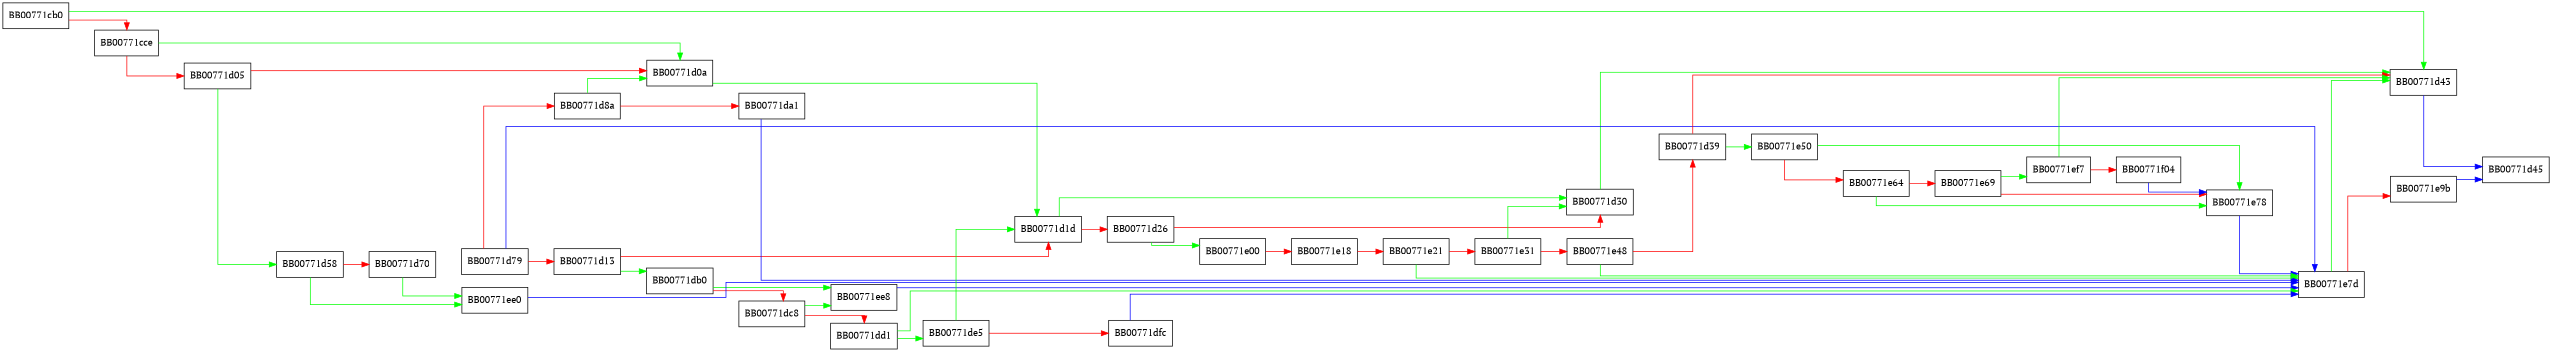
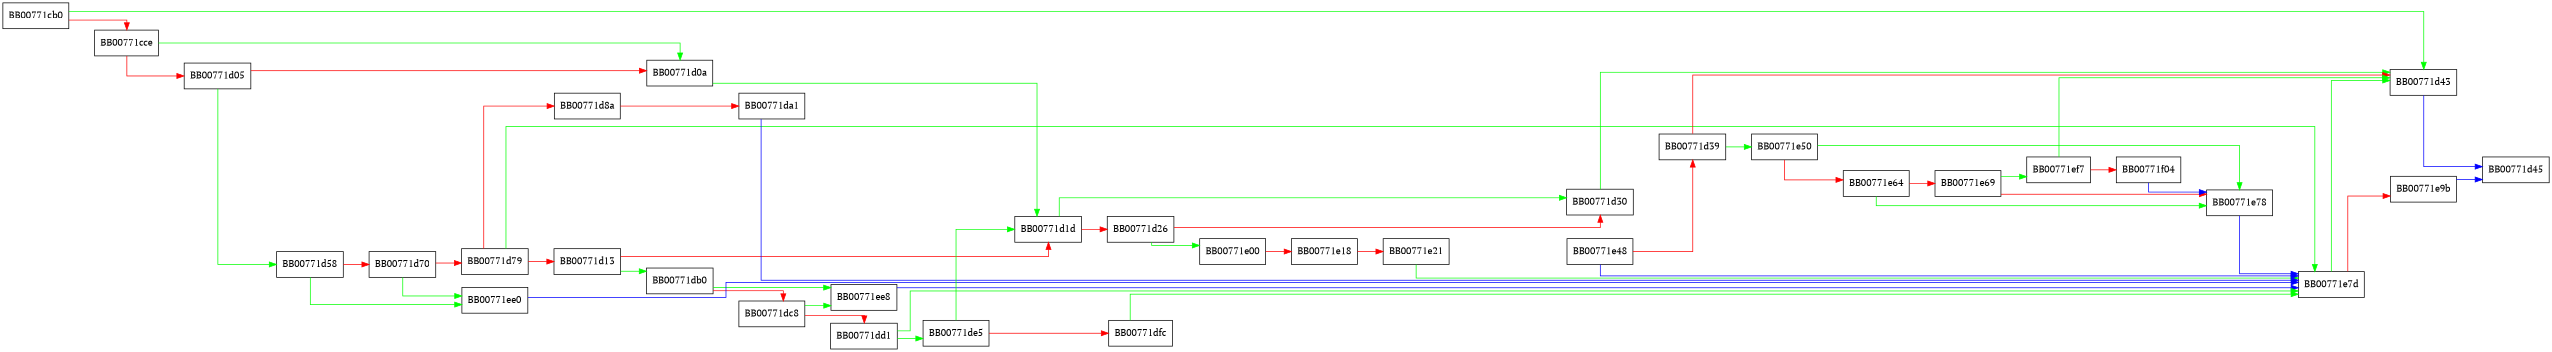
edge "BB00771d8a" -> "BB00771d0a": removed
edge "BB00771d79" -> "BB00771e7d": color blue -> green
node "BB00771e31": removed
edge "BB00771d70" -> "BB00771d79": added
edge "BB00771e48" -> "BB00771e7d": color green -> blue
edge "BB00771dfc" -> "BB00771e7d": color blue -> green
